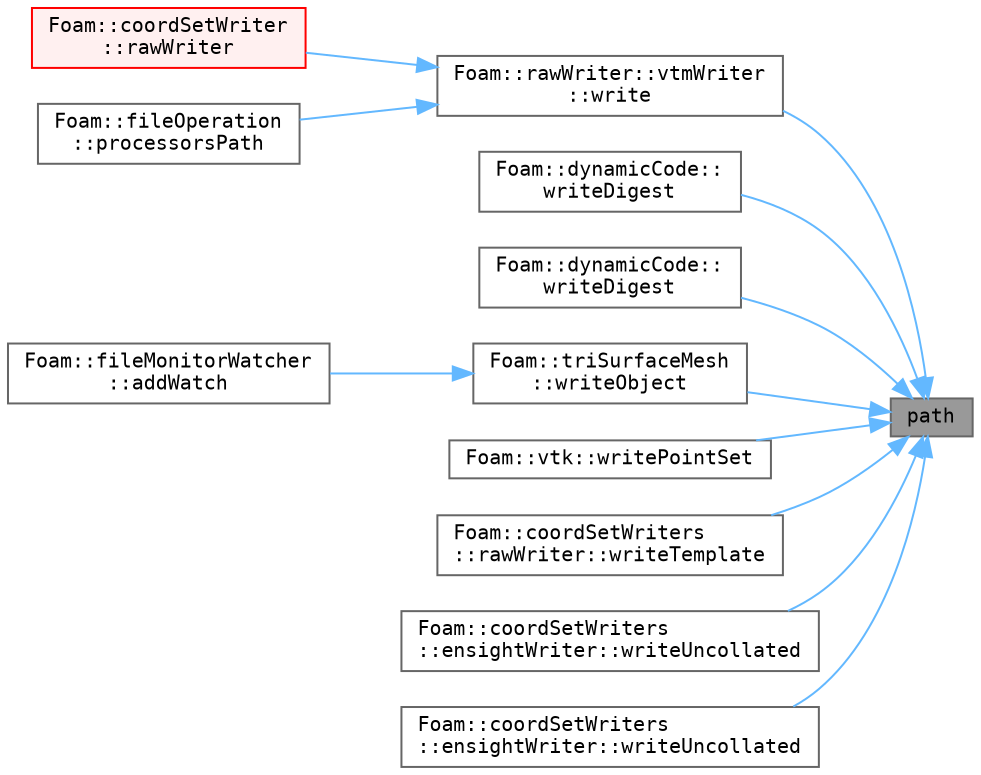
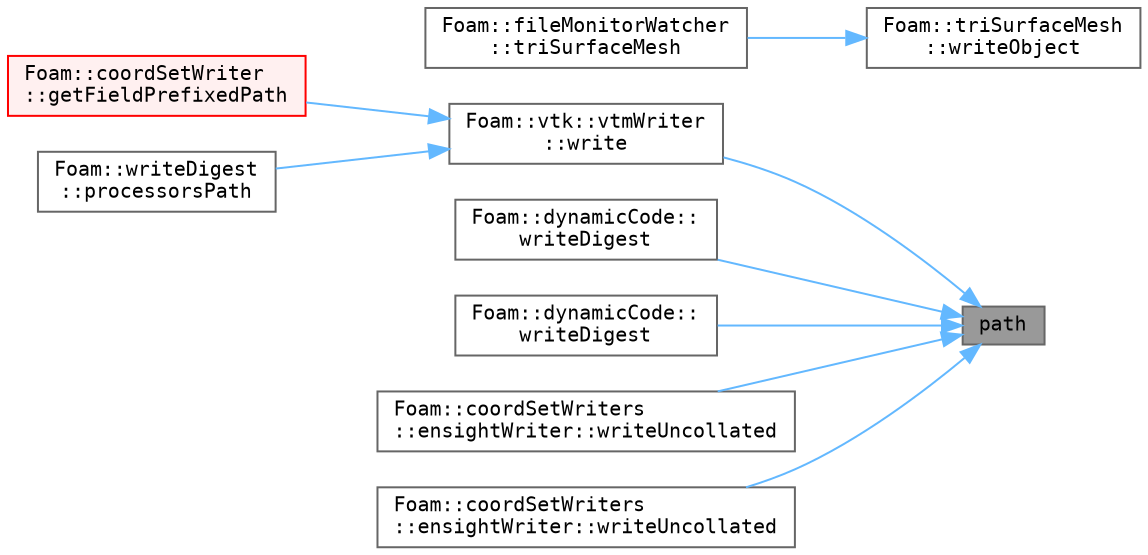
node "Foam::coordSetWriter ::rawWriter": label "Foam::coordSetWriter ::rawWriter" -> "Foam::coordSetWriter ::getFieldPrefixedPath"
node "Foam::rawWriter::vtmWriter ::write": label "Foam::rawWriter::vtmWriter ::write" -> "Foam::vtk::vtmWriter ::write"
node "Foam::fileOperation ::processorsPath": label "Foam::fileOperation ::processorsPath" -> "Foam::writeDigest ::processorsPath"
node "Foam::fileMonitorWatcher ::addWatch": label "Foam::fileMonitorWatcher ::addWatch" -> "Foam::fileMonitorWatcher ::triSurfaceMesh"
edge "Foam::triSurfaceMesh ::writeObject" -> "path": removed
node "Foam::vtk::writePointSet": removed
node "Foam::coordSetWriters ::rawWriter::writeTemplate": removed
